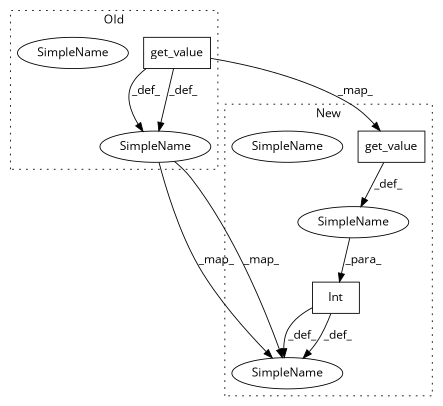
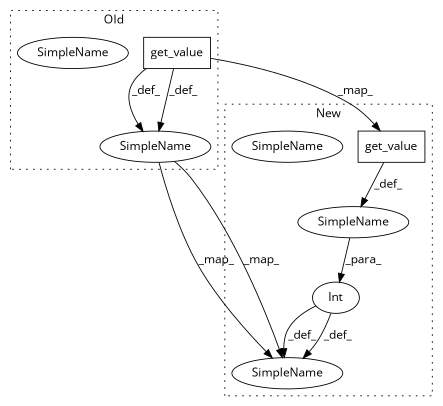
node "Int": shape box -> ellipse
